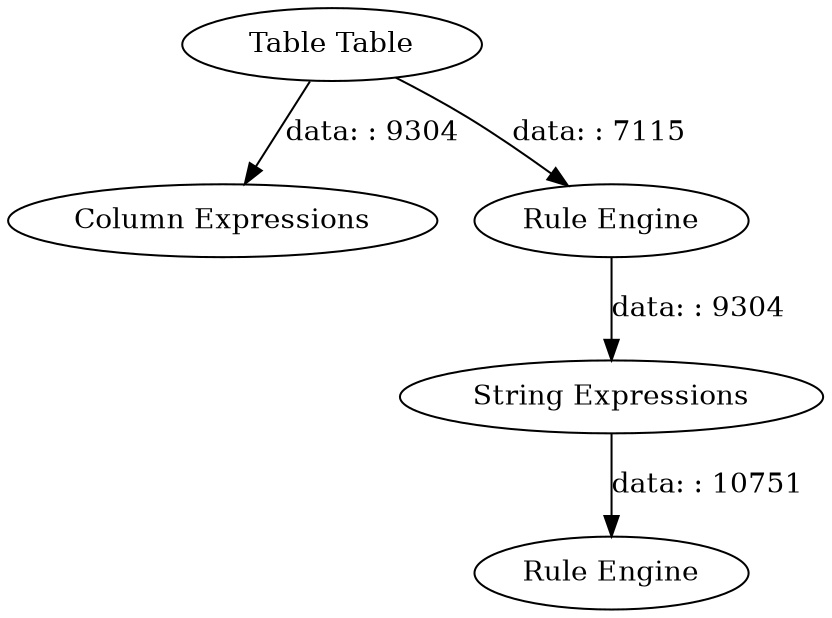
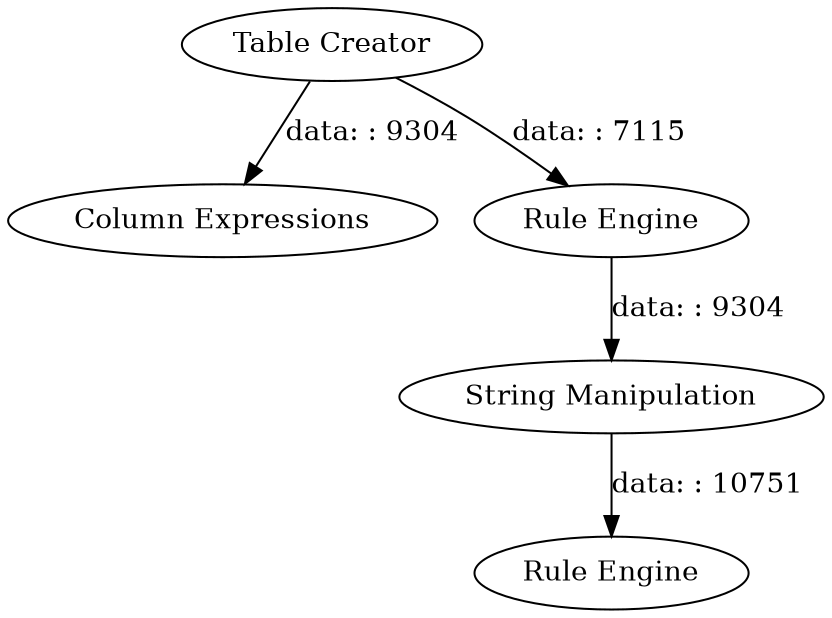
node "Table Table": label "Table Table" -> "Table Creator"
node "String Expressions": label "String Expressions" -> "String Manipulation"
